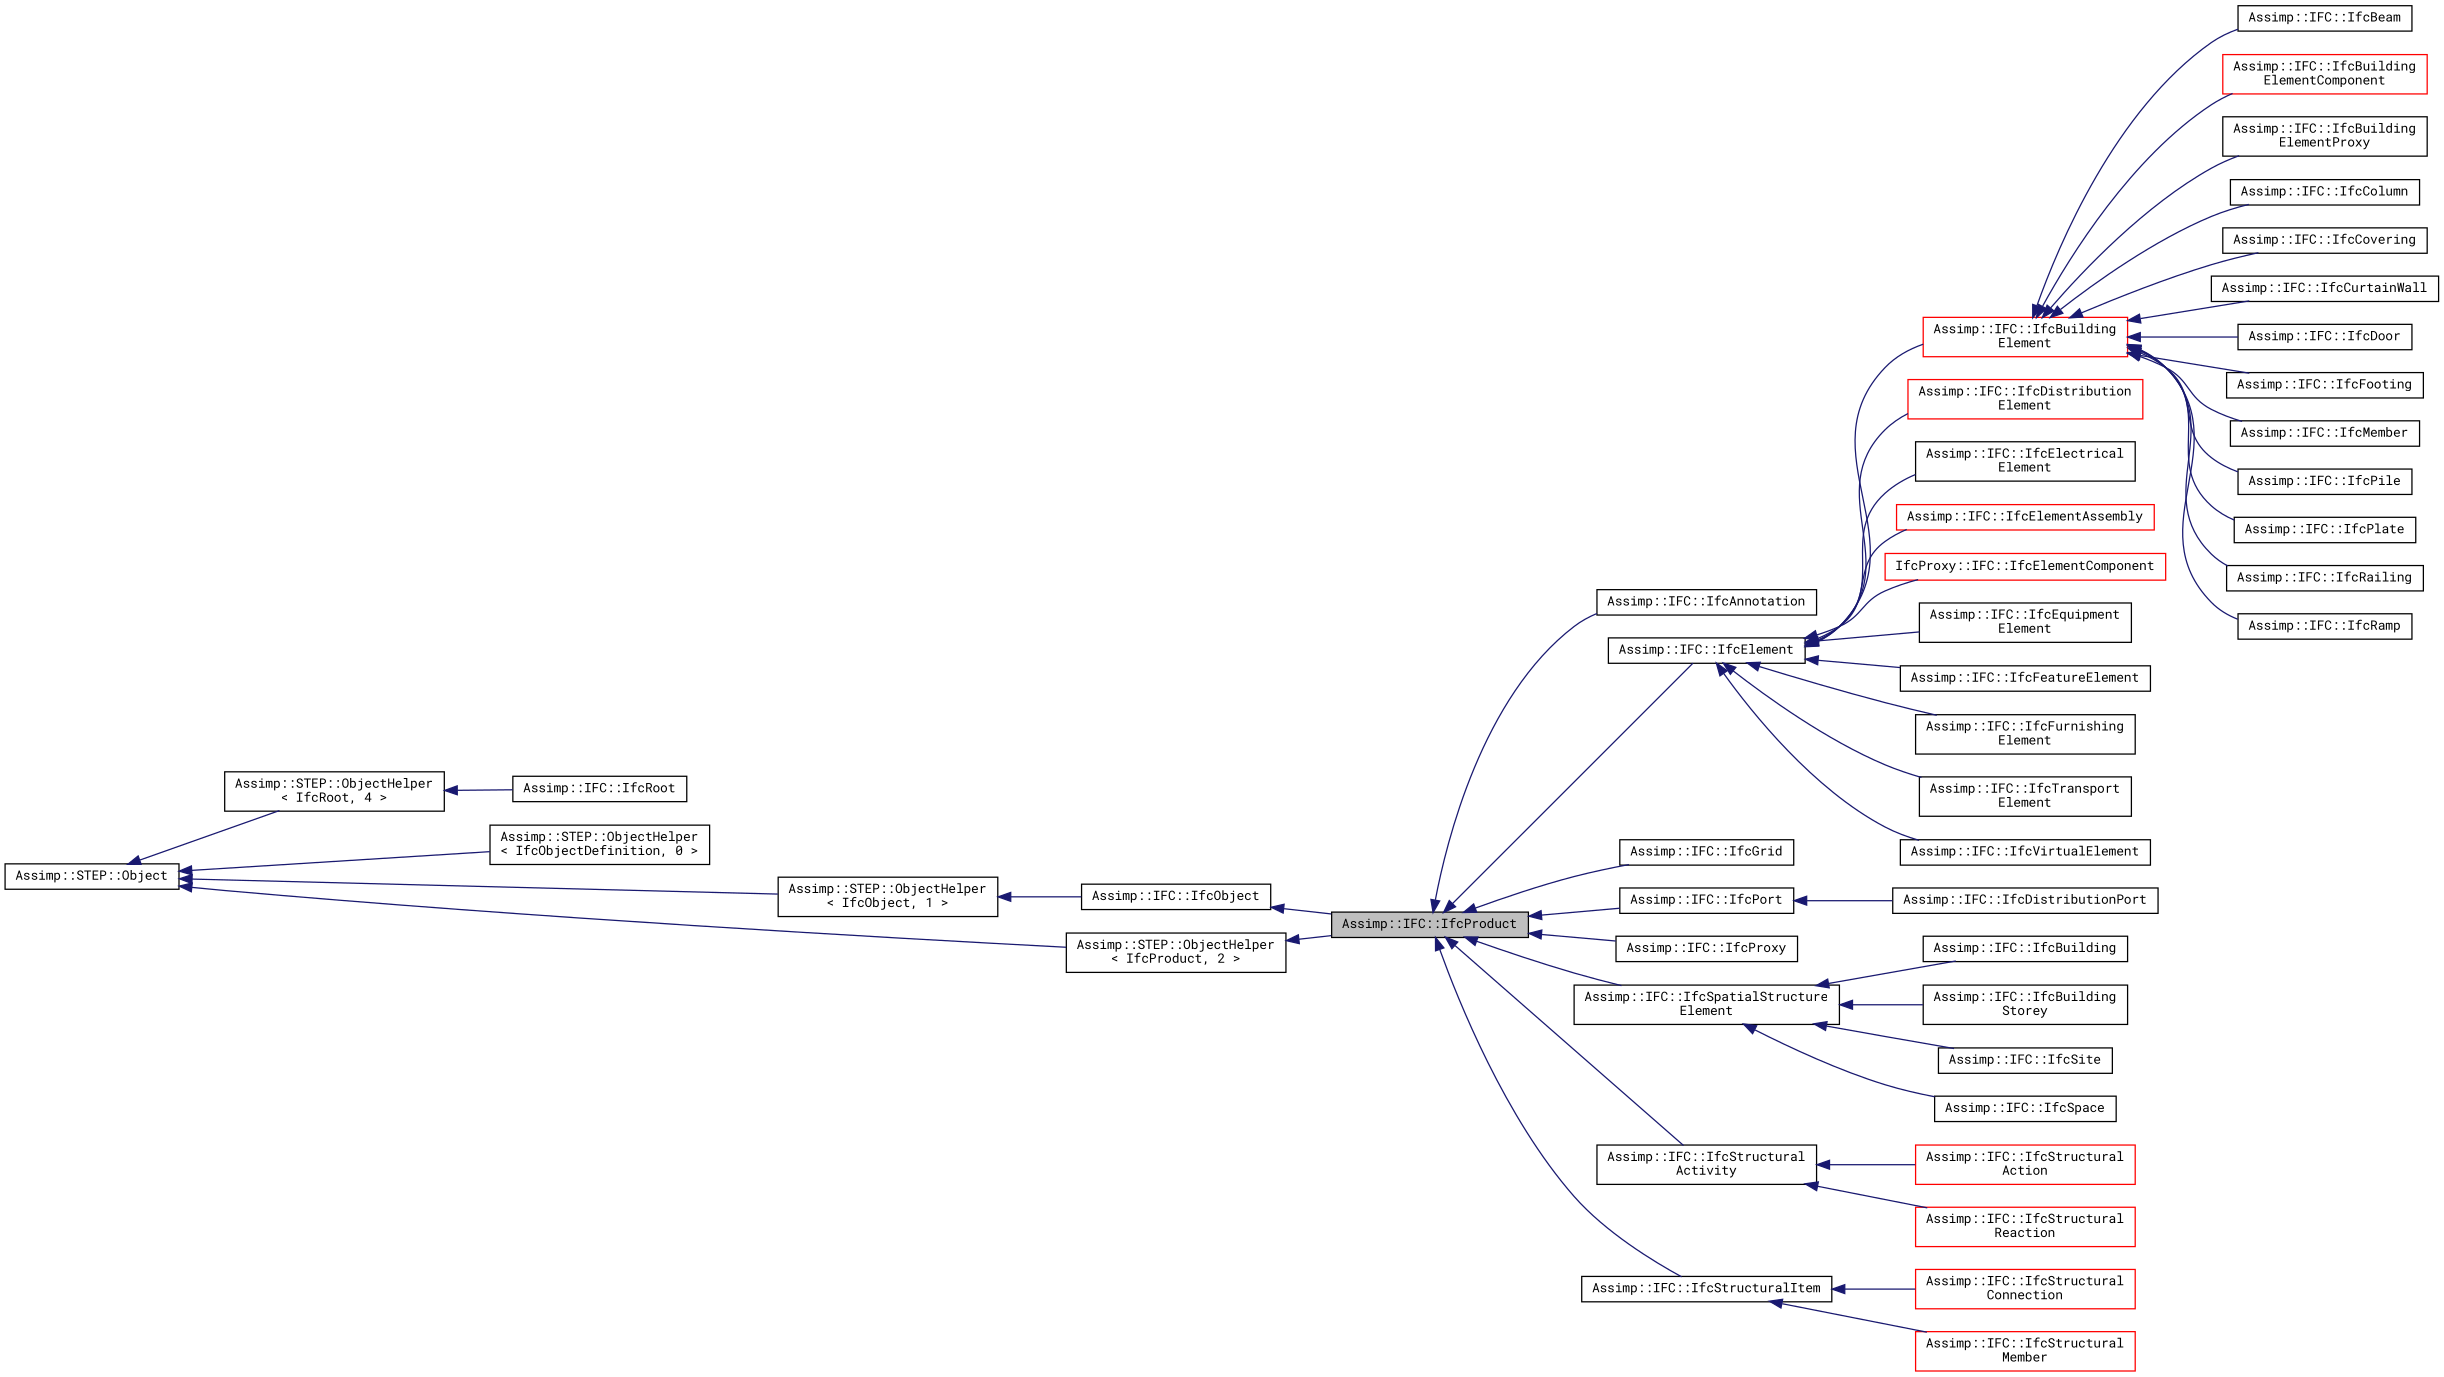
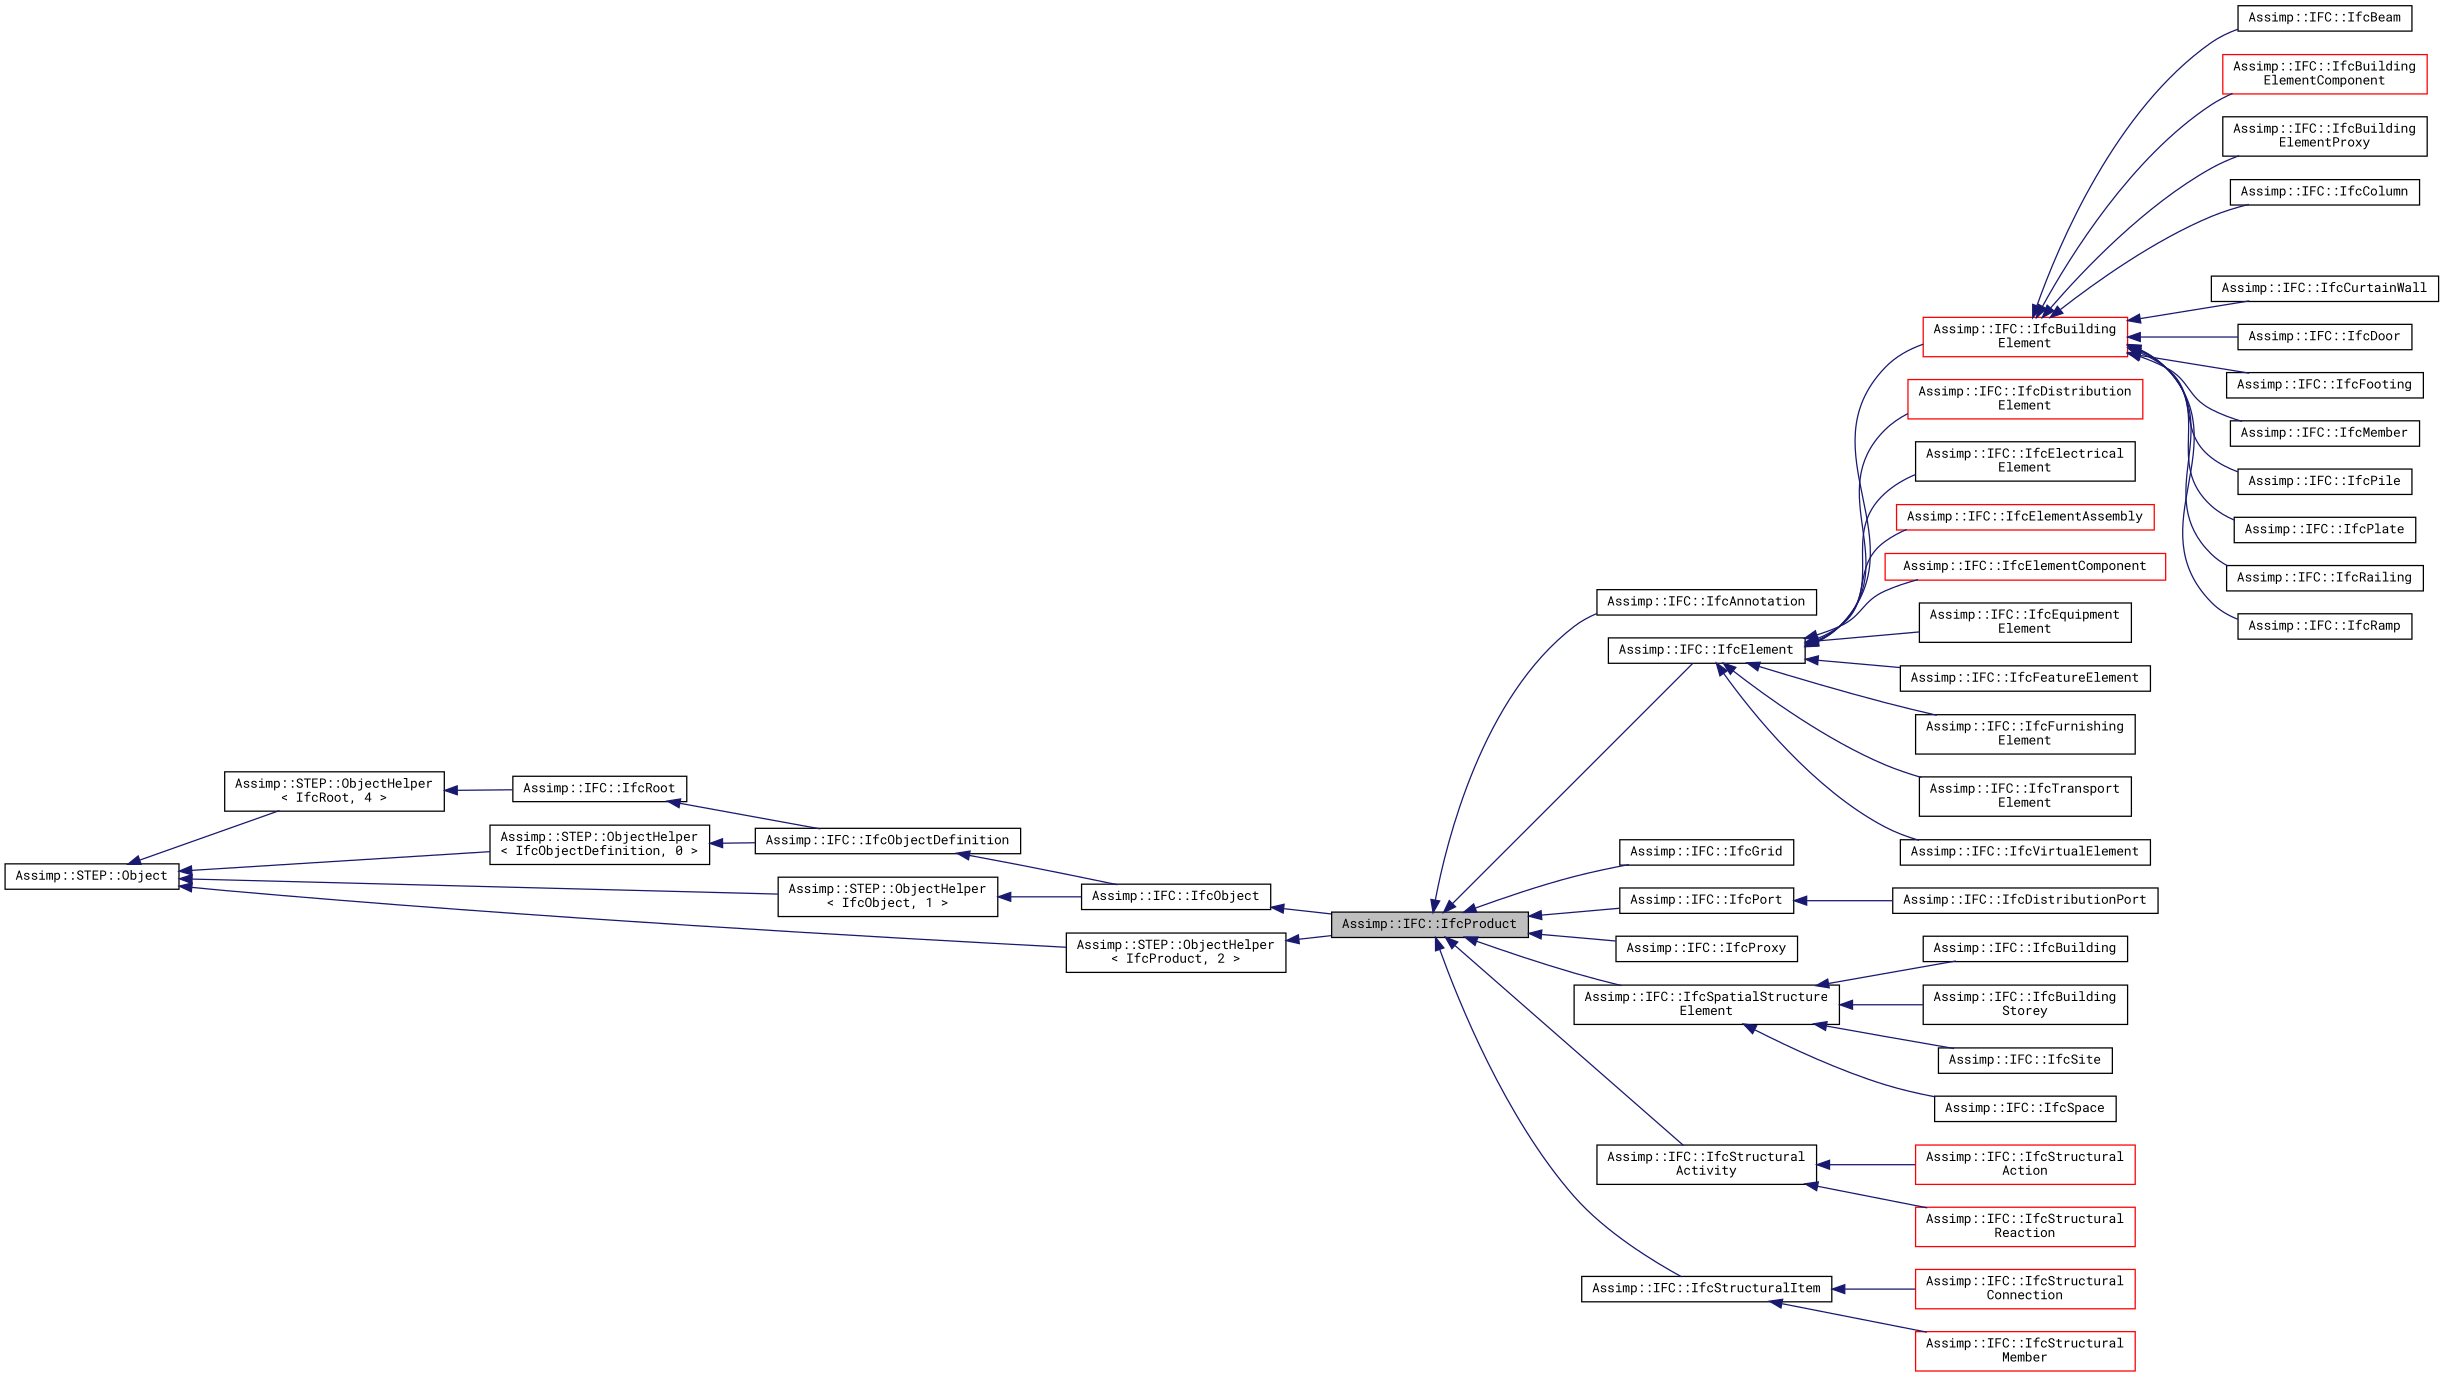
node "Assimp::IFC::IfcCovering": removed
node "IfcProxy::IFC::IfcElementComponent": label "IfcProxy::IFC::IfcElementComponent" -> "Assimp::IFC::IfcElementComponent"
node "Assimp::IFC::IfcObjectDefinition": added
